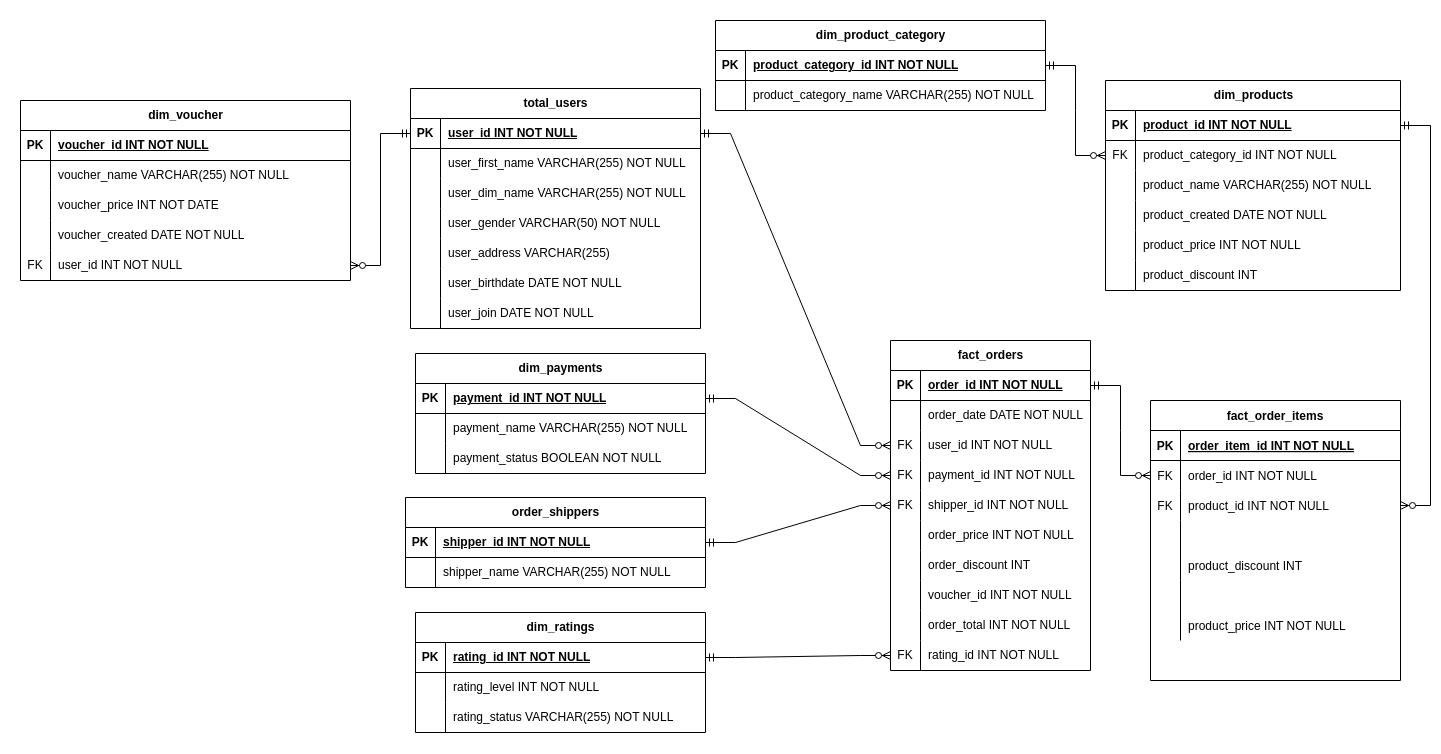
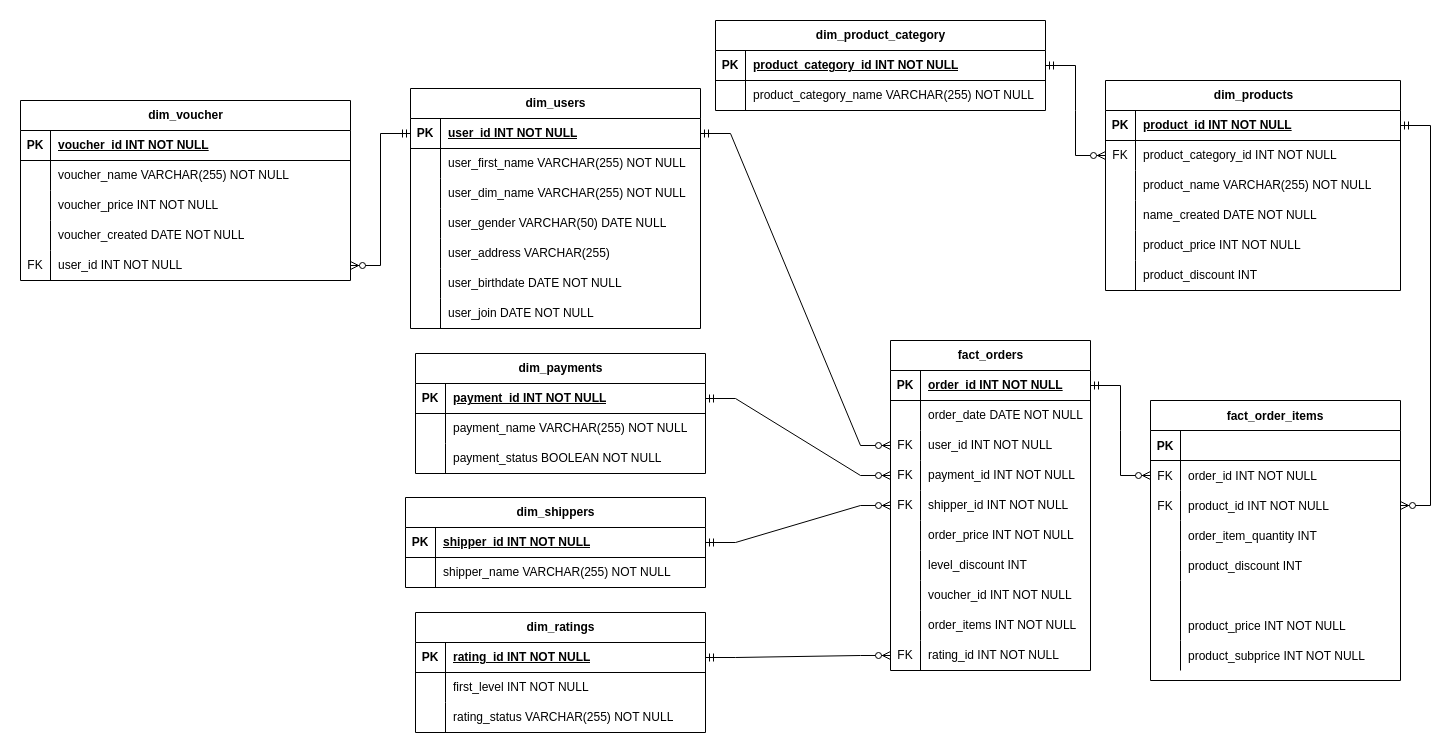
node "total_users": label "total_users" -> "dim_users"
node "voucher_price INT NOT DATE": label "voucher_price INT NOT DATE" -> "voucher_price INT NOT NULL"
node "product_created DATE NOT NULL": label "product_created DATE NOT NULL" -> "name_created DATE NOT NULL"
node "user_gender VARCHAR(50) NOT NULL": label "user_gender VARCHAR(50) NOT NULL" -> "user_gender VARCHAR(50) DATE NULL"
node "order_item_id INT NOT NULL": removed
node "order_shippers": label "order_shippers" -> "dim_shippers"
node "order_item_quantity INT": added
node "order_discount INT": label "order_discount INT" -> "level_discount INT"
node "order_total INT NOT NULL": label "order_total INT NOT NULL" -> "order_items INT NOT NULL"
node "product_subprice INT NOT NULL": added
node "rating_level INT NOT NULL": label "rating_level INT NOT NULL" -> "first_level INT NOT NULL"
